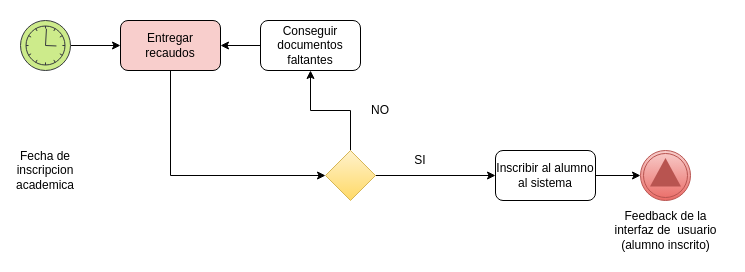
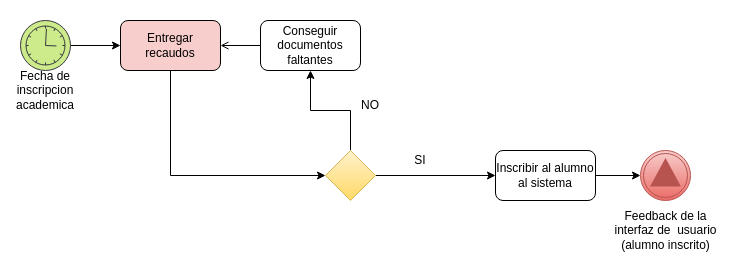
edge "Conseguir documentos faltantes" -> "Entregar recaudos": arrowhead classic -> open
node "NO": moved (381, 111) -> (371, 106)
node "Fecha de inscripcion academica": moved (46, 171) -> (46, 91)
